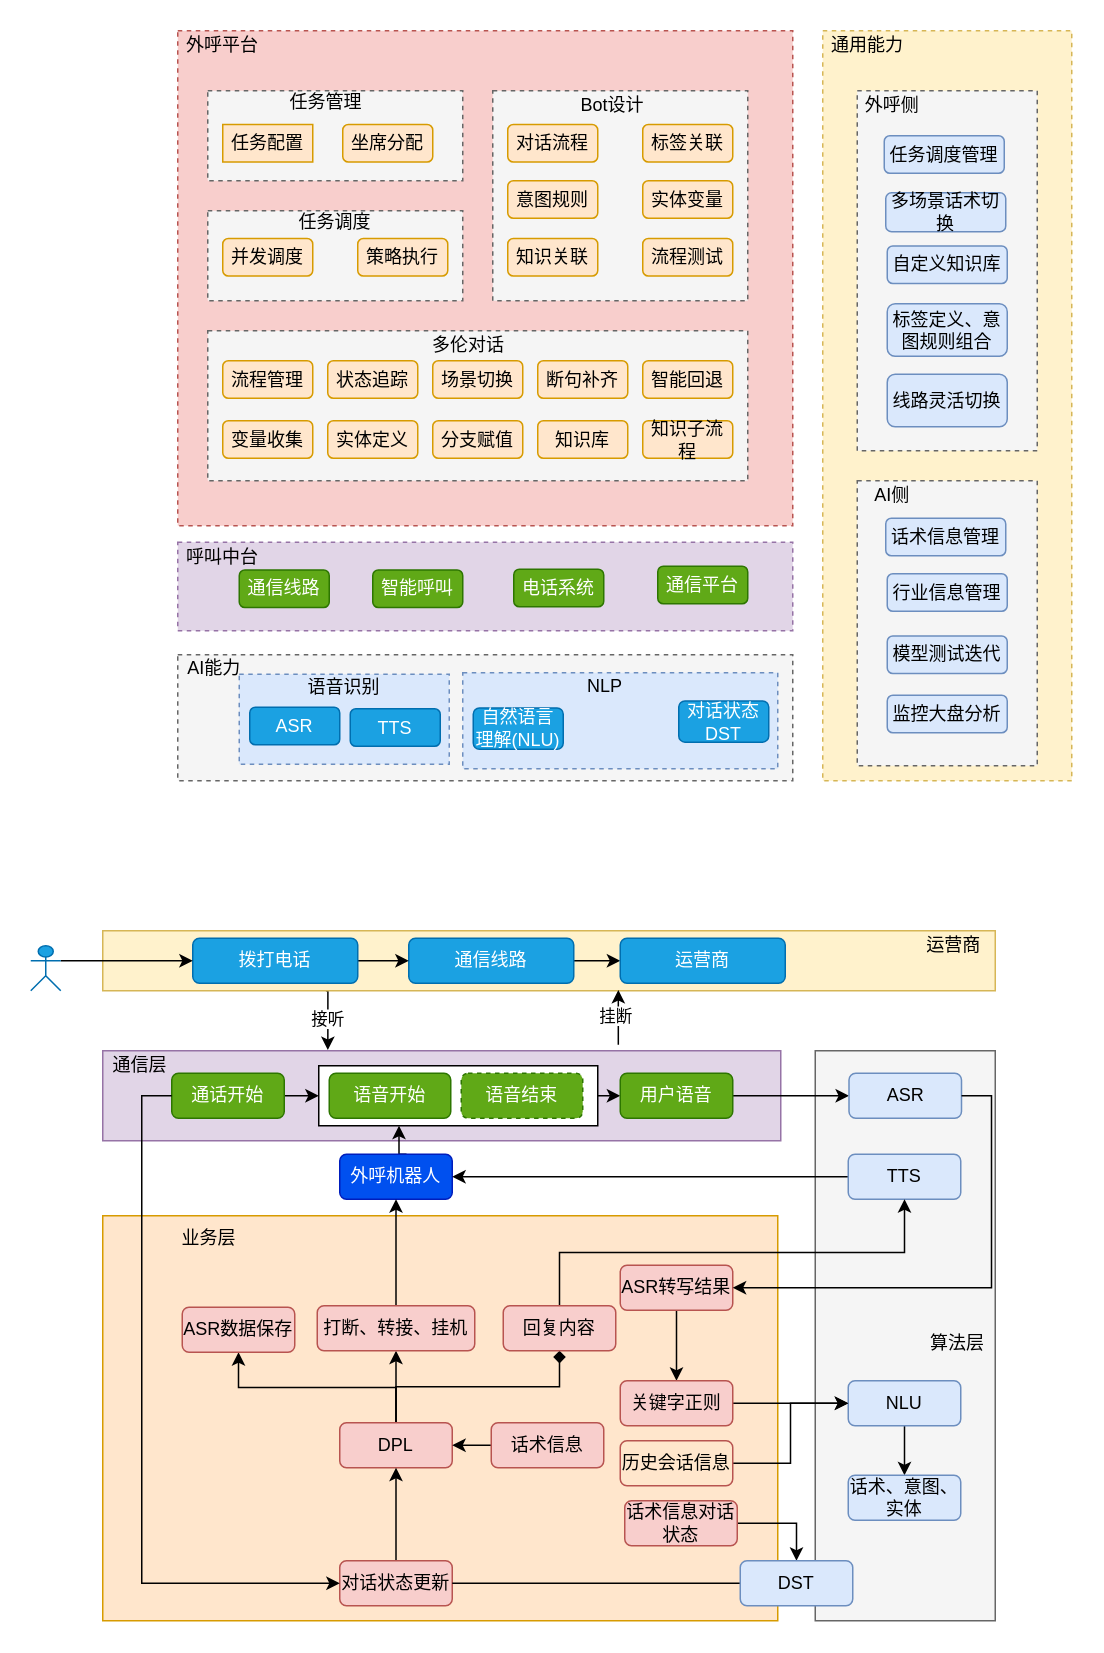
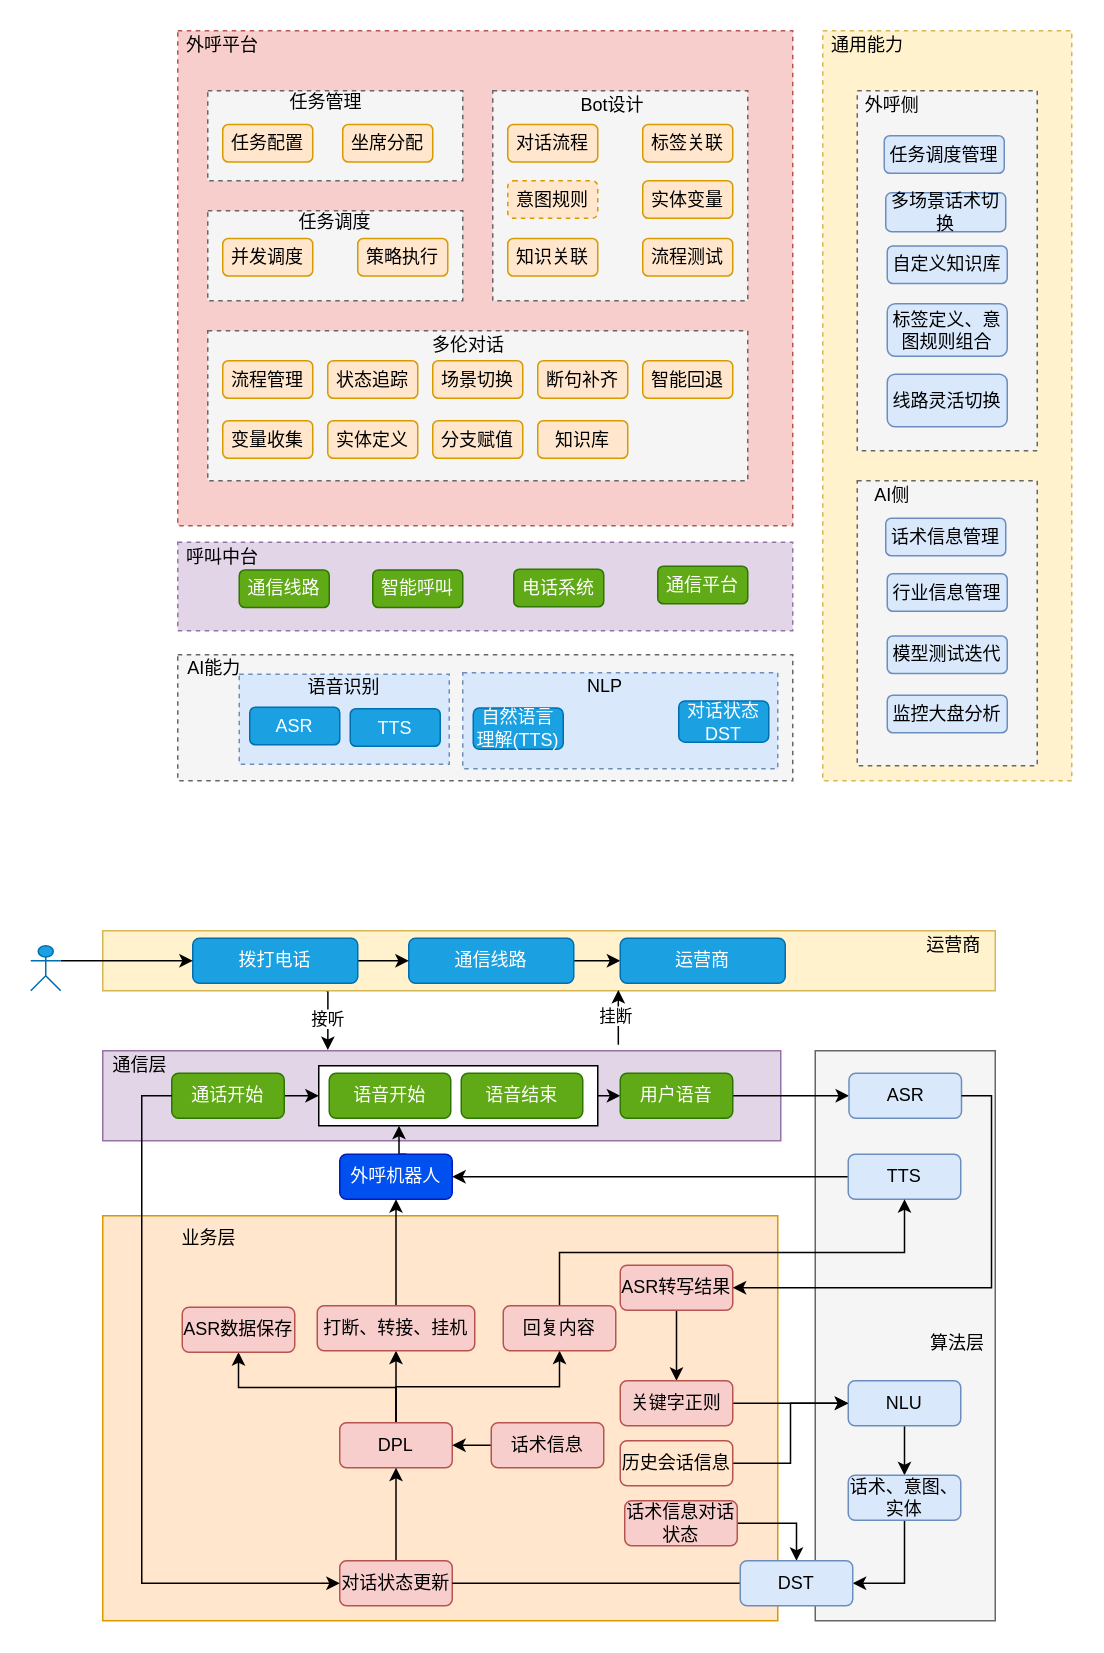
node "任务配置": shape rectangle -> rounded rectangle
node "意图规则": style solid -> dashed
node "知识子流程": removed
node "自然语言理解(NLU)": label "自然语言理解(NLU)" -> "自然语言理解(TTS)"
node "语音结束": style dashed -> solid
edge "DPL" -> "回复内容": arrowhead diamond -> classic
edge "话术、意图、实体" -> "DST": added
